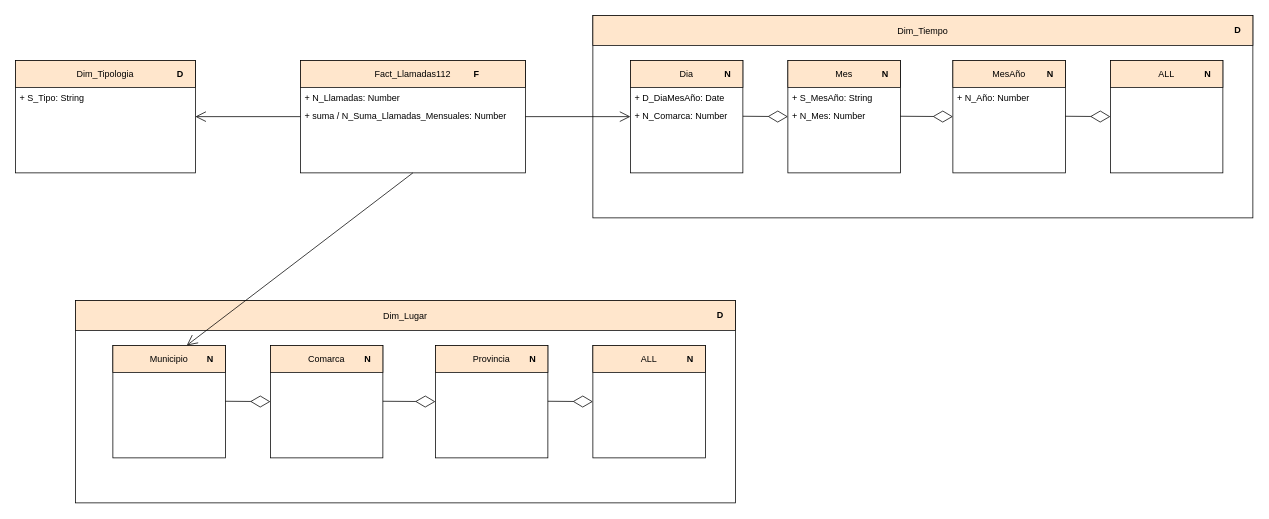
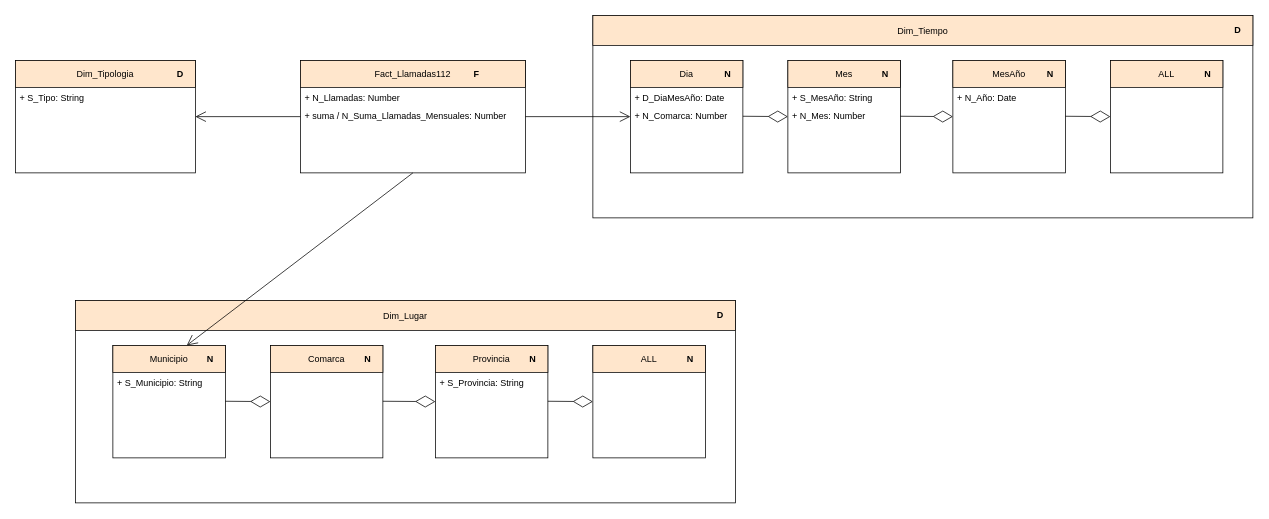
node "+ N_Año: Number": label "+ N_Año: Number" -> "+ N_Año: Date"
node "+ S_Municipio: String": added
node "+ S_Provincia: String": added
